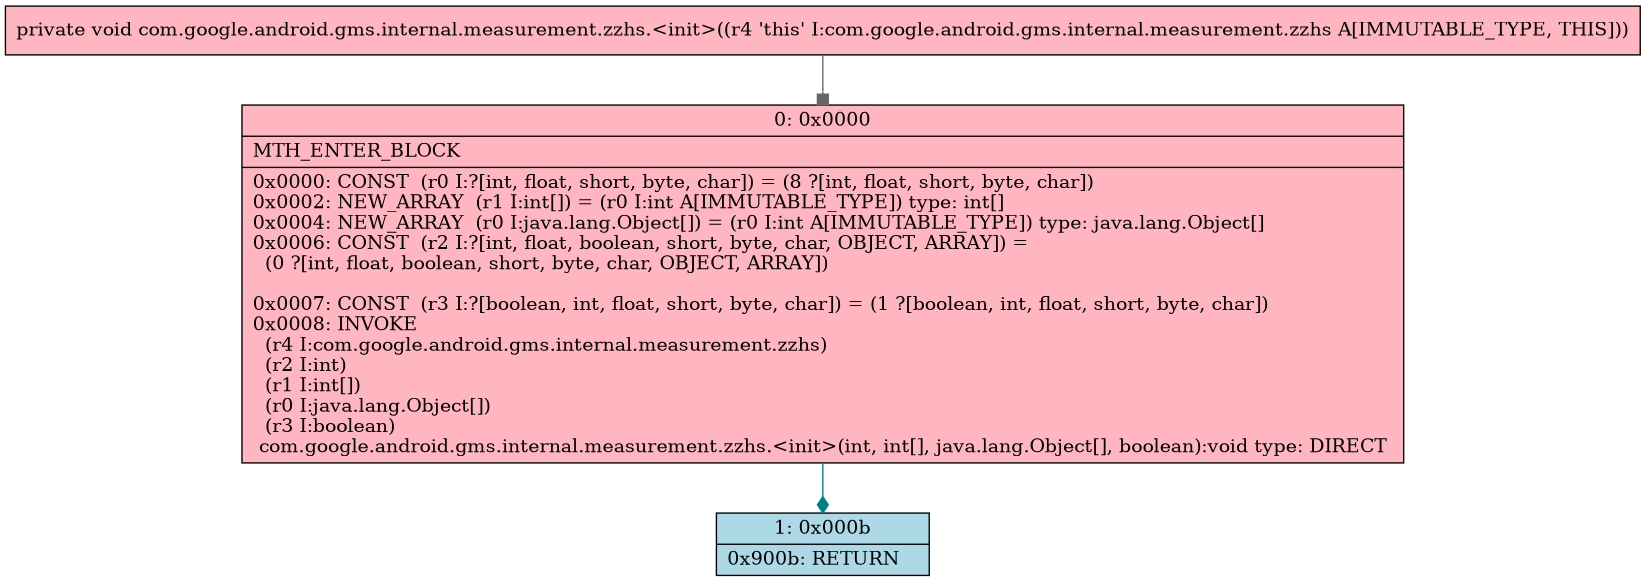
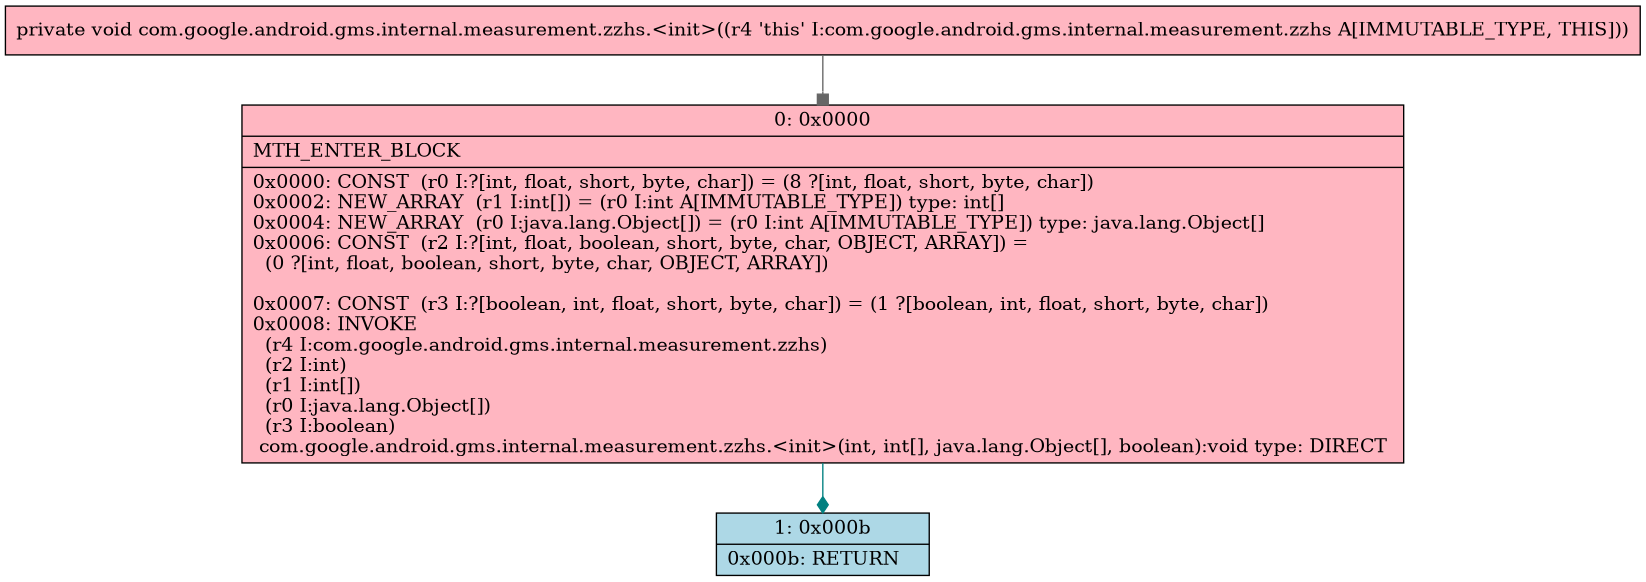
node "1: 0x000b": text "0x900b: RETURN" -> "0x000b: RETURN"
